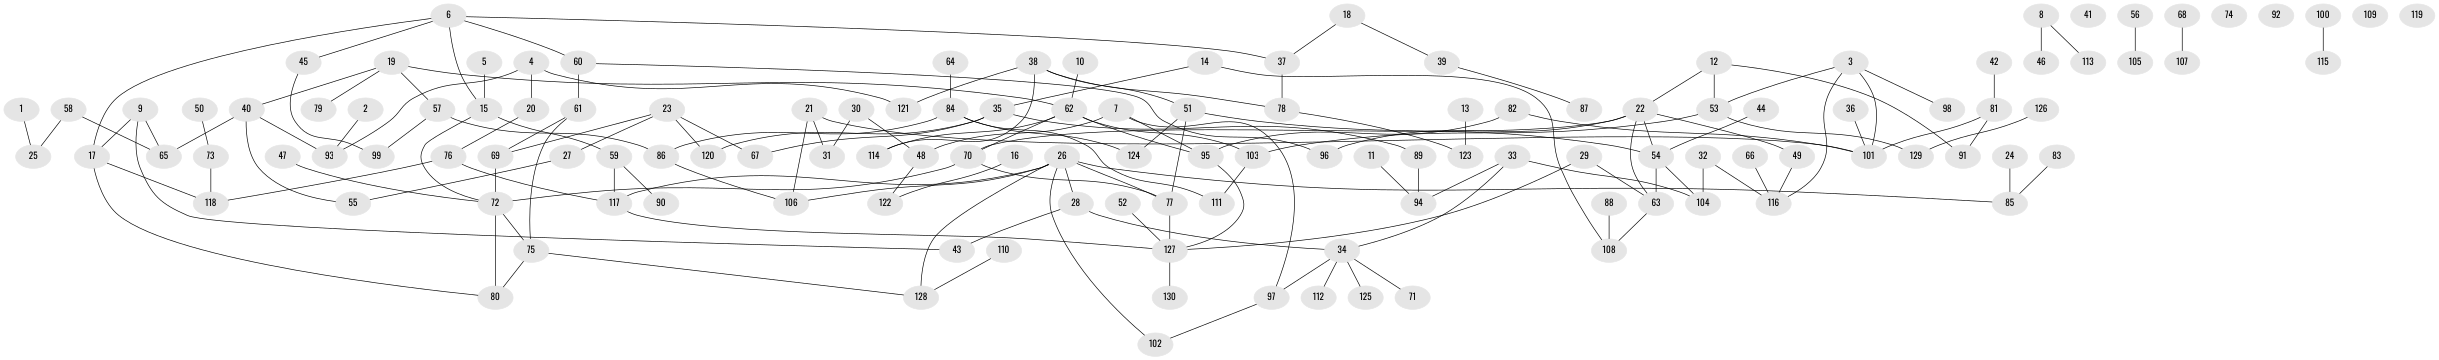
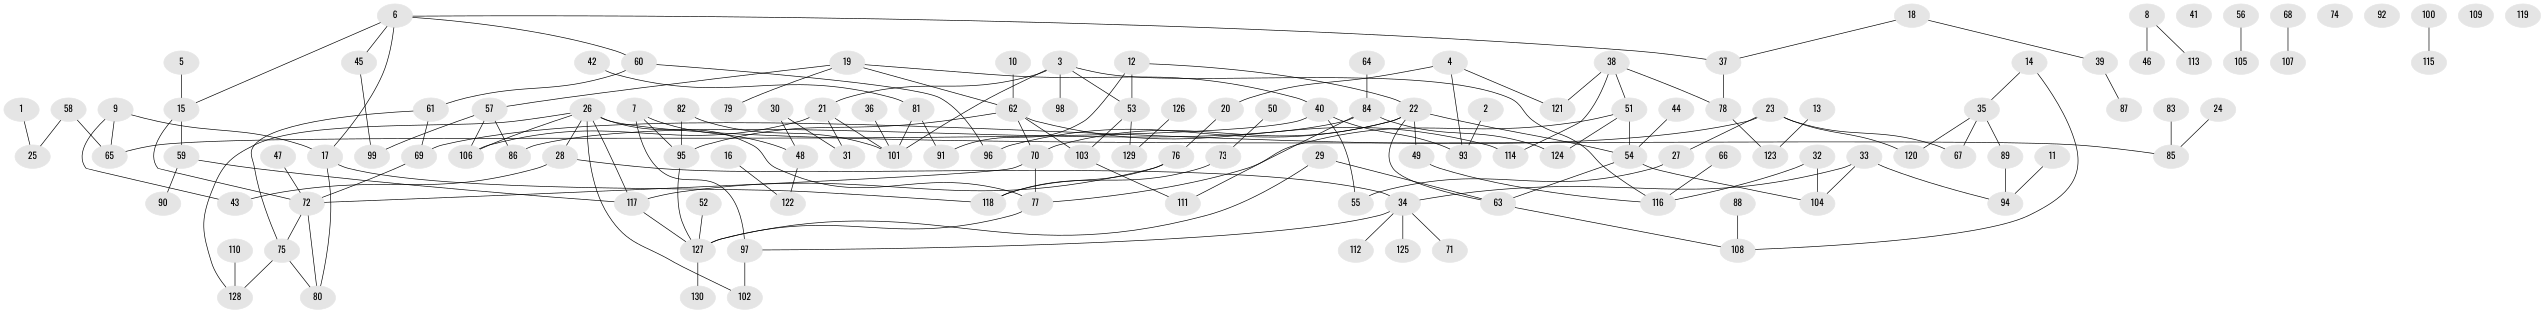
edge "3" -- "21": added
edge "86" -- "106": now "57" -- "106"
